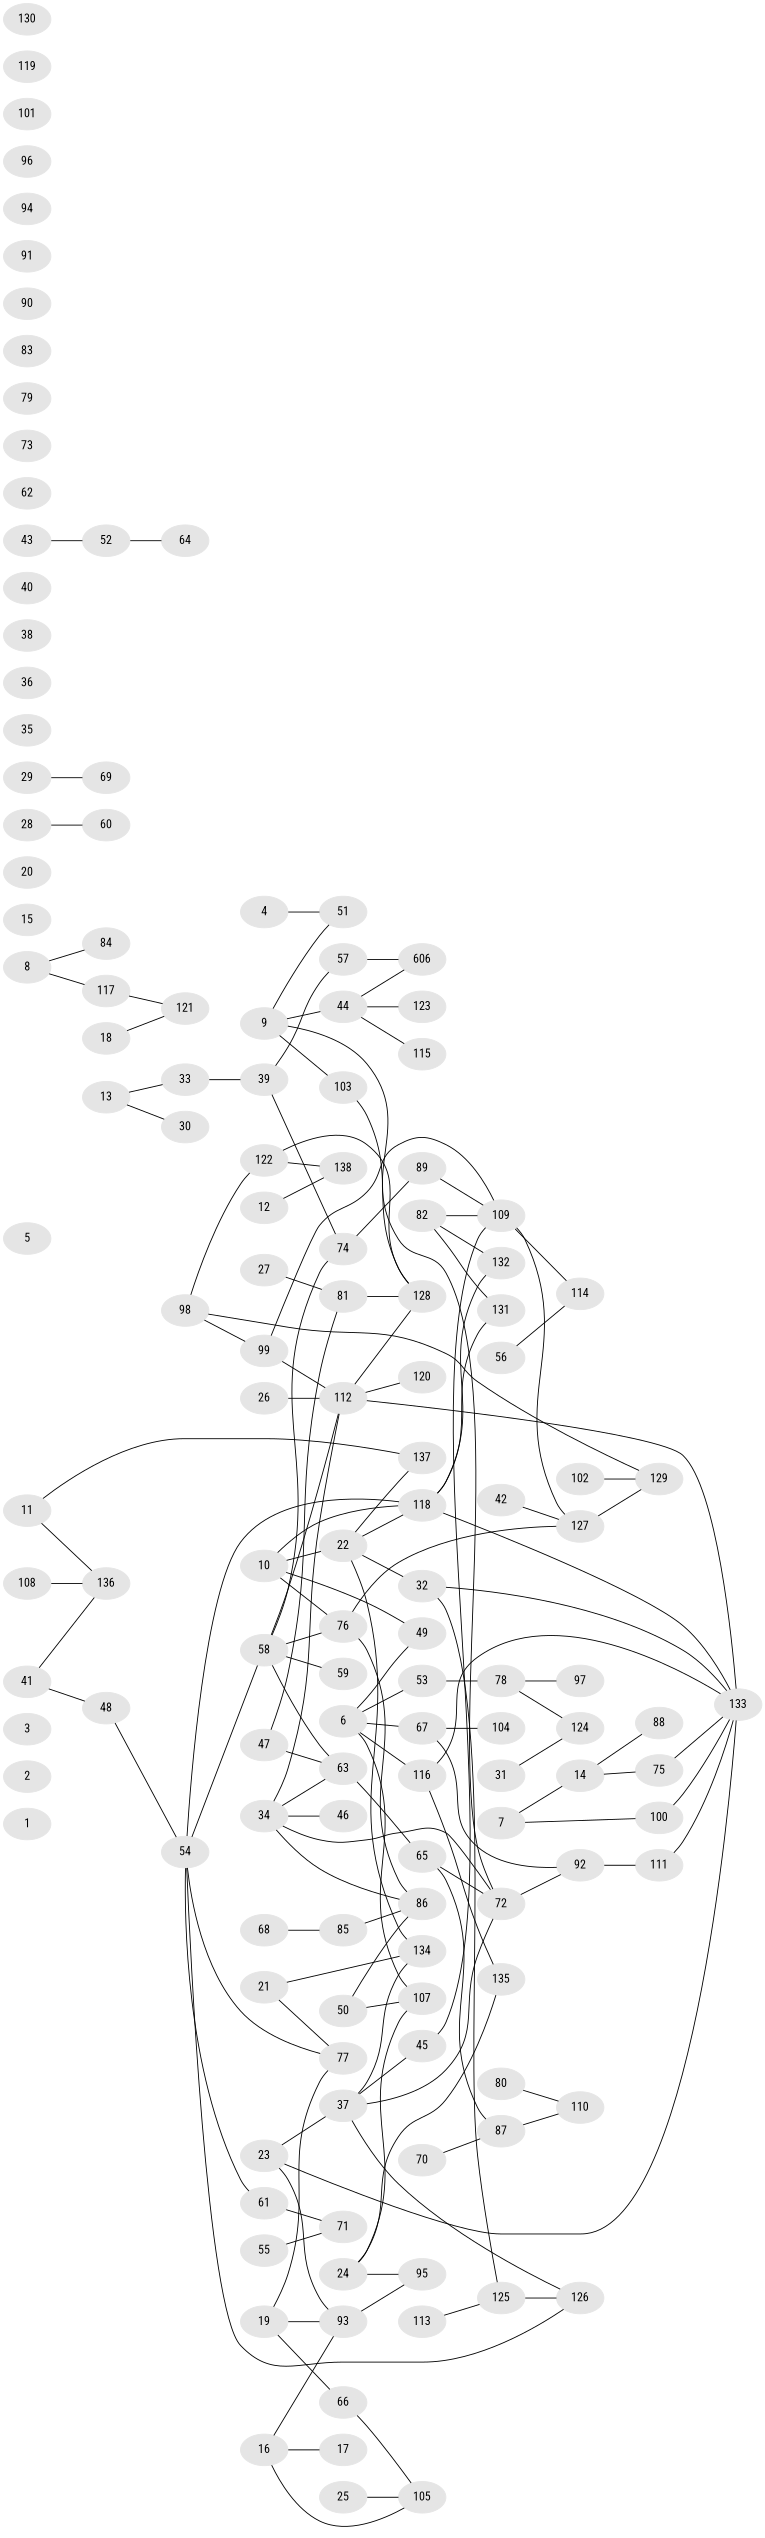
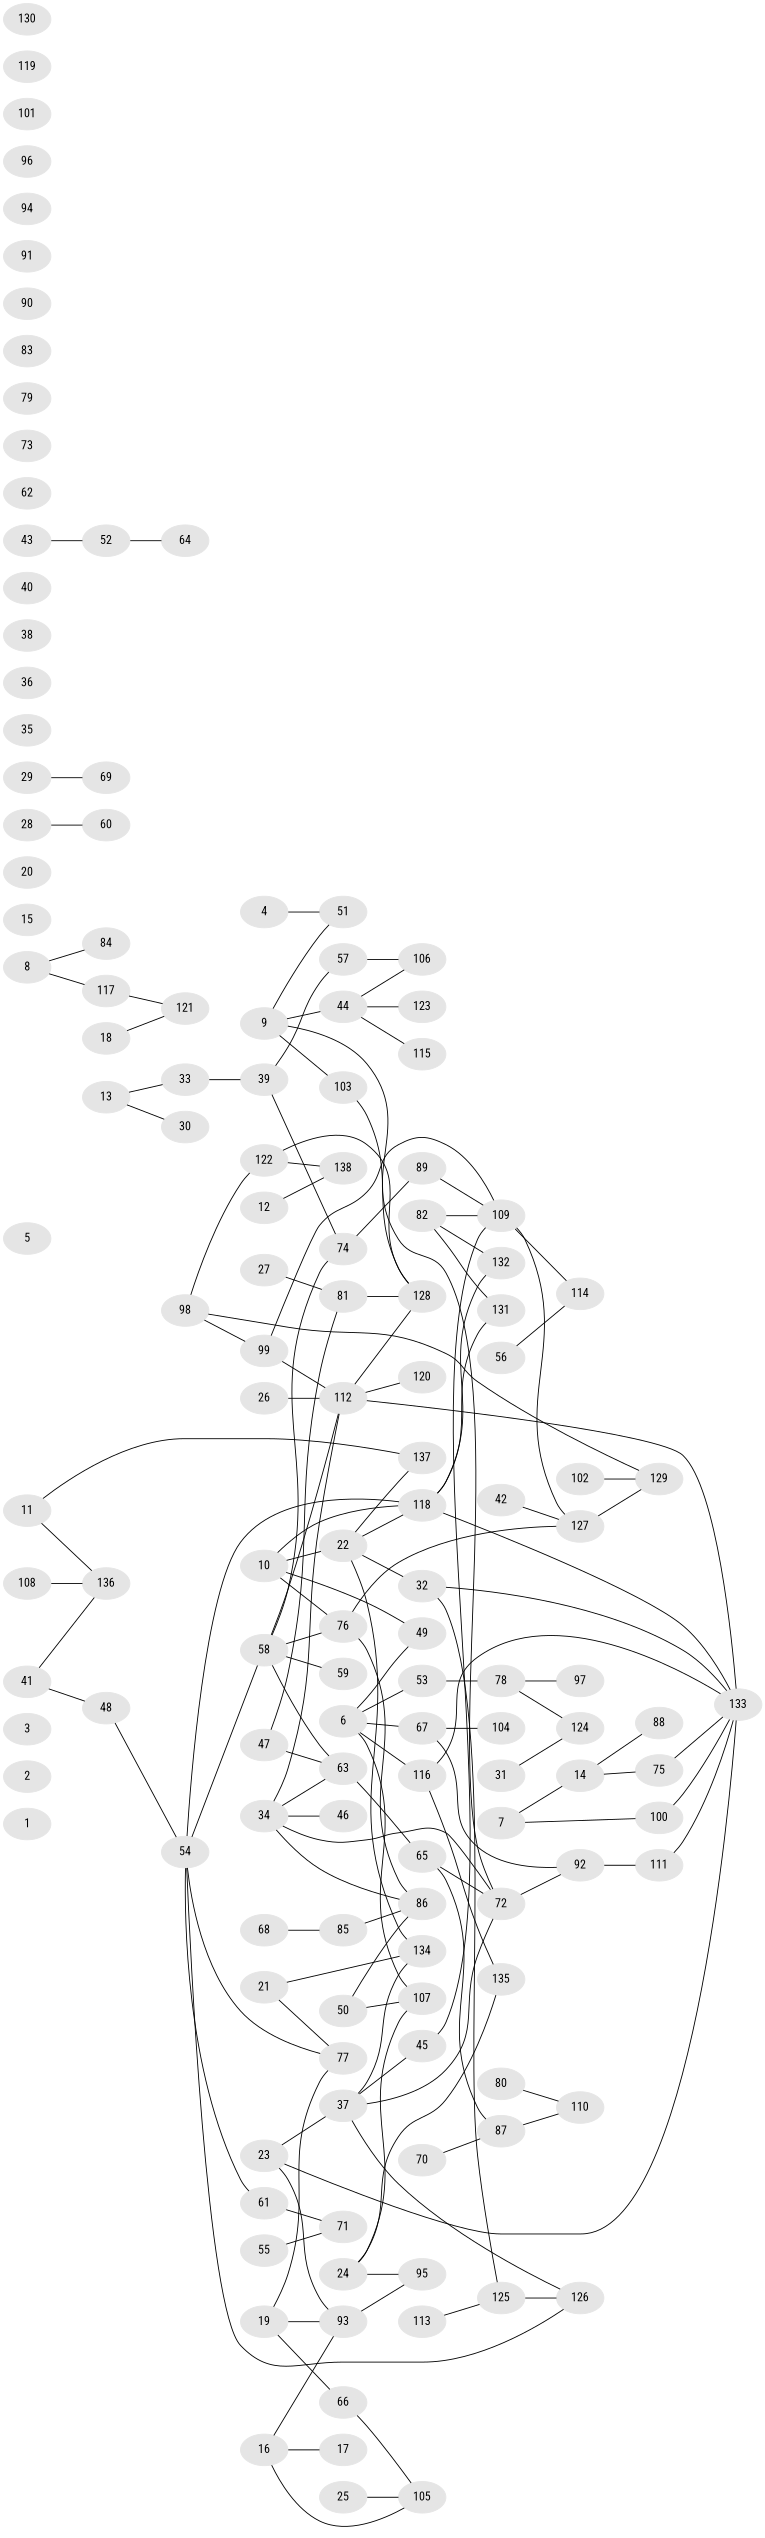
node "606": label "606" -> "106"
